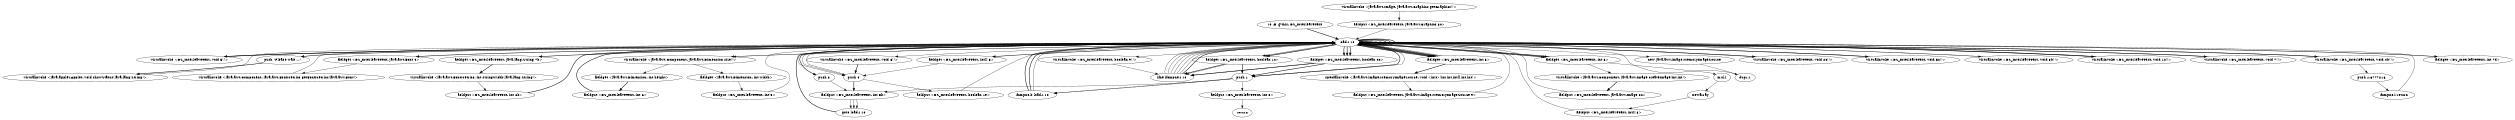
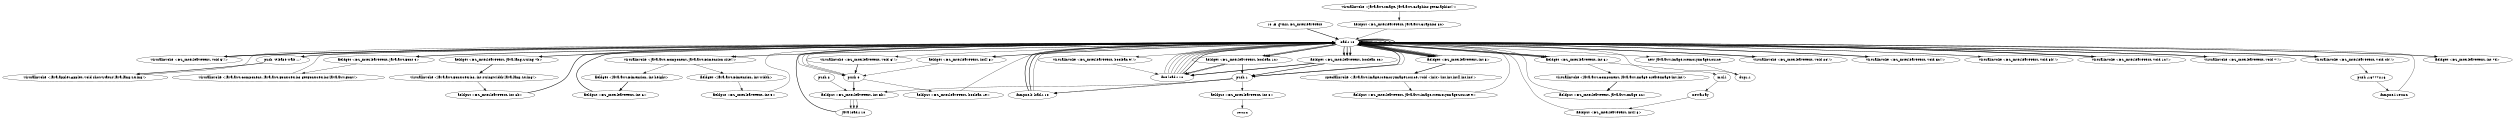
edge "load.r r0" -> "push 2": removed
node "ifne ifcmpne.r r0": label "ifne ifcmpne.r r0" -> "ifne load.r r0"
node "goto load.r r0": label "goto load.r r0" -> "java load.r r0"
